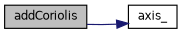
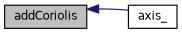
edge "addCoriolis" -> "axis_": reversed
